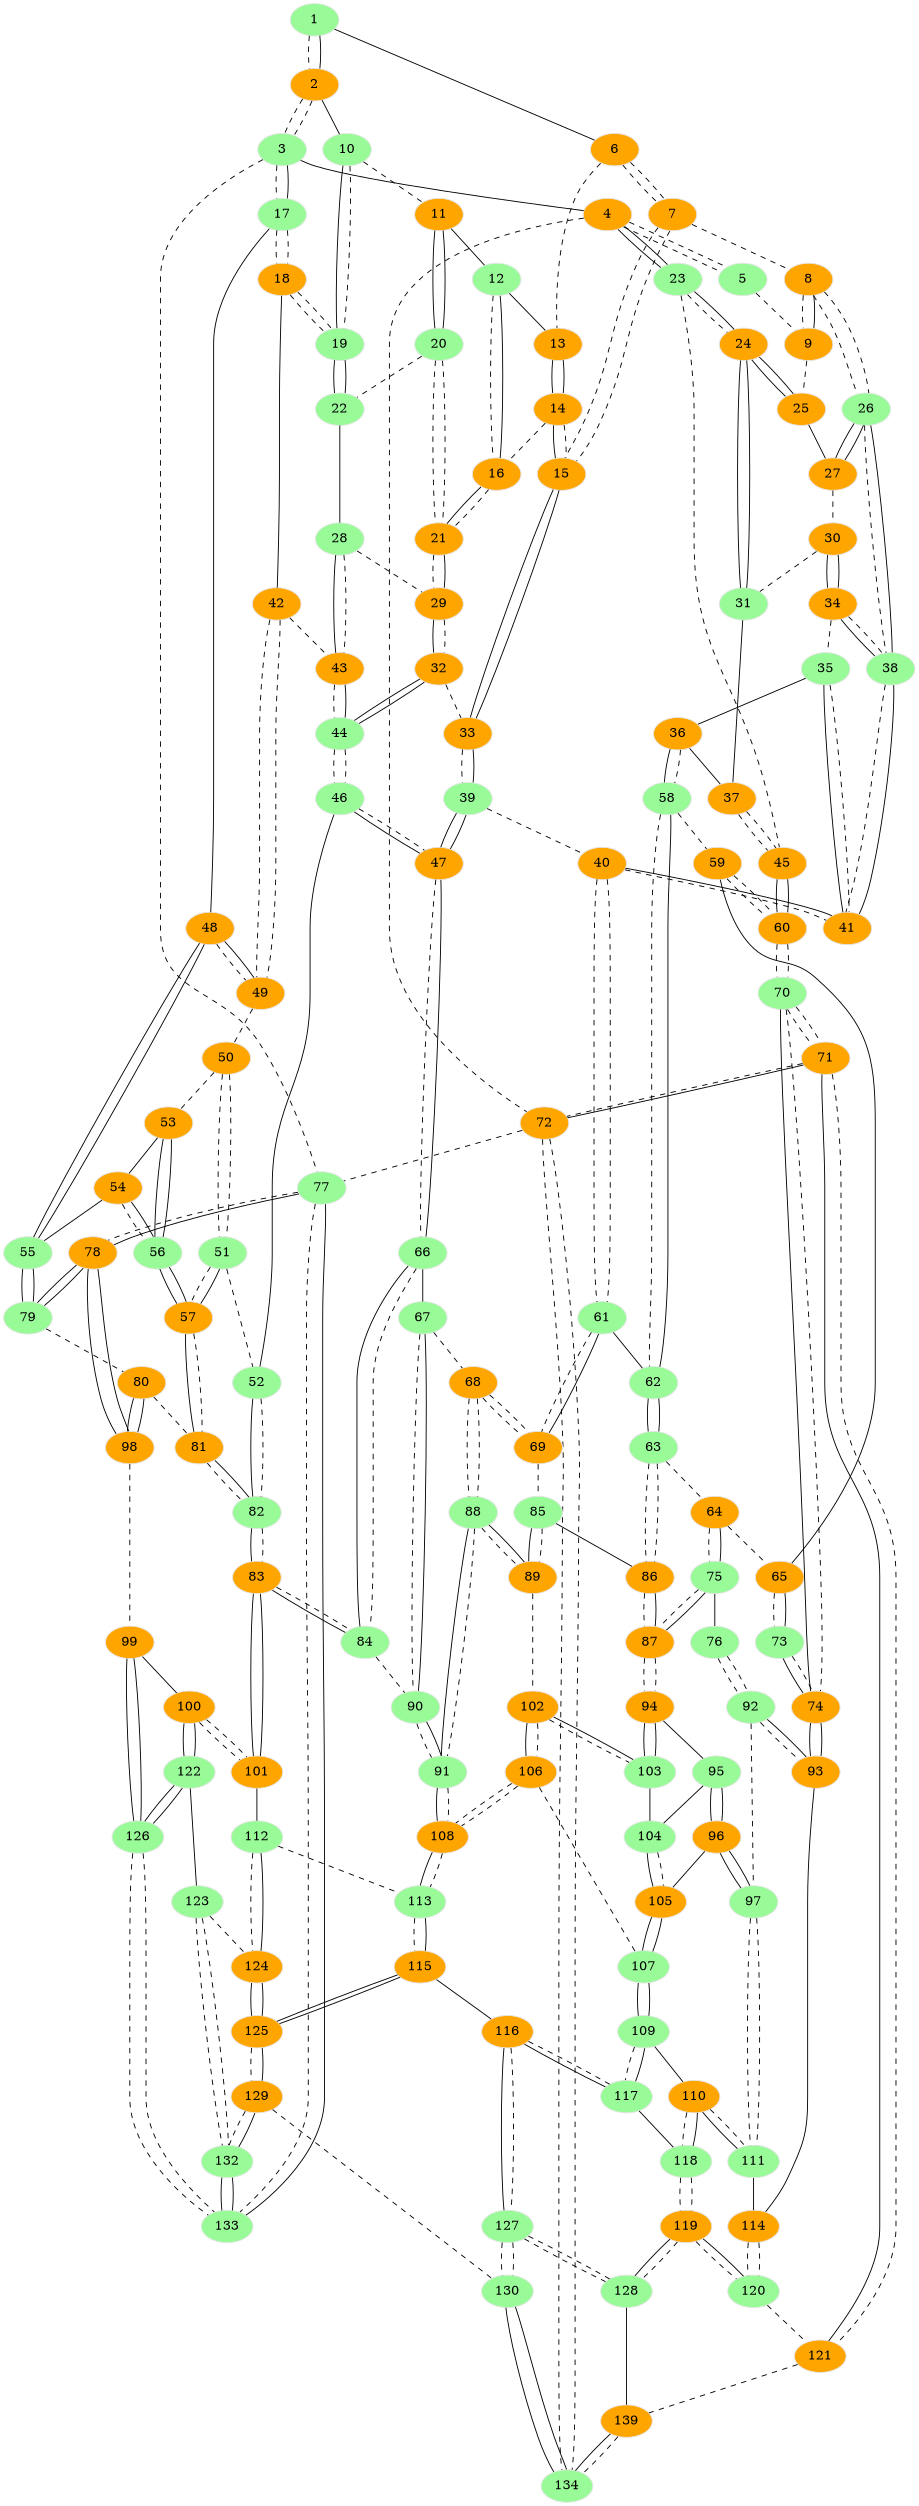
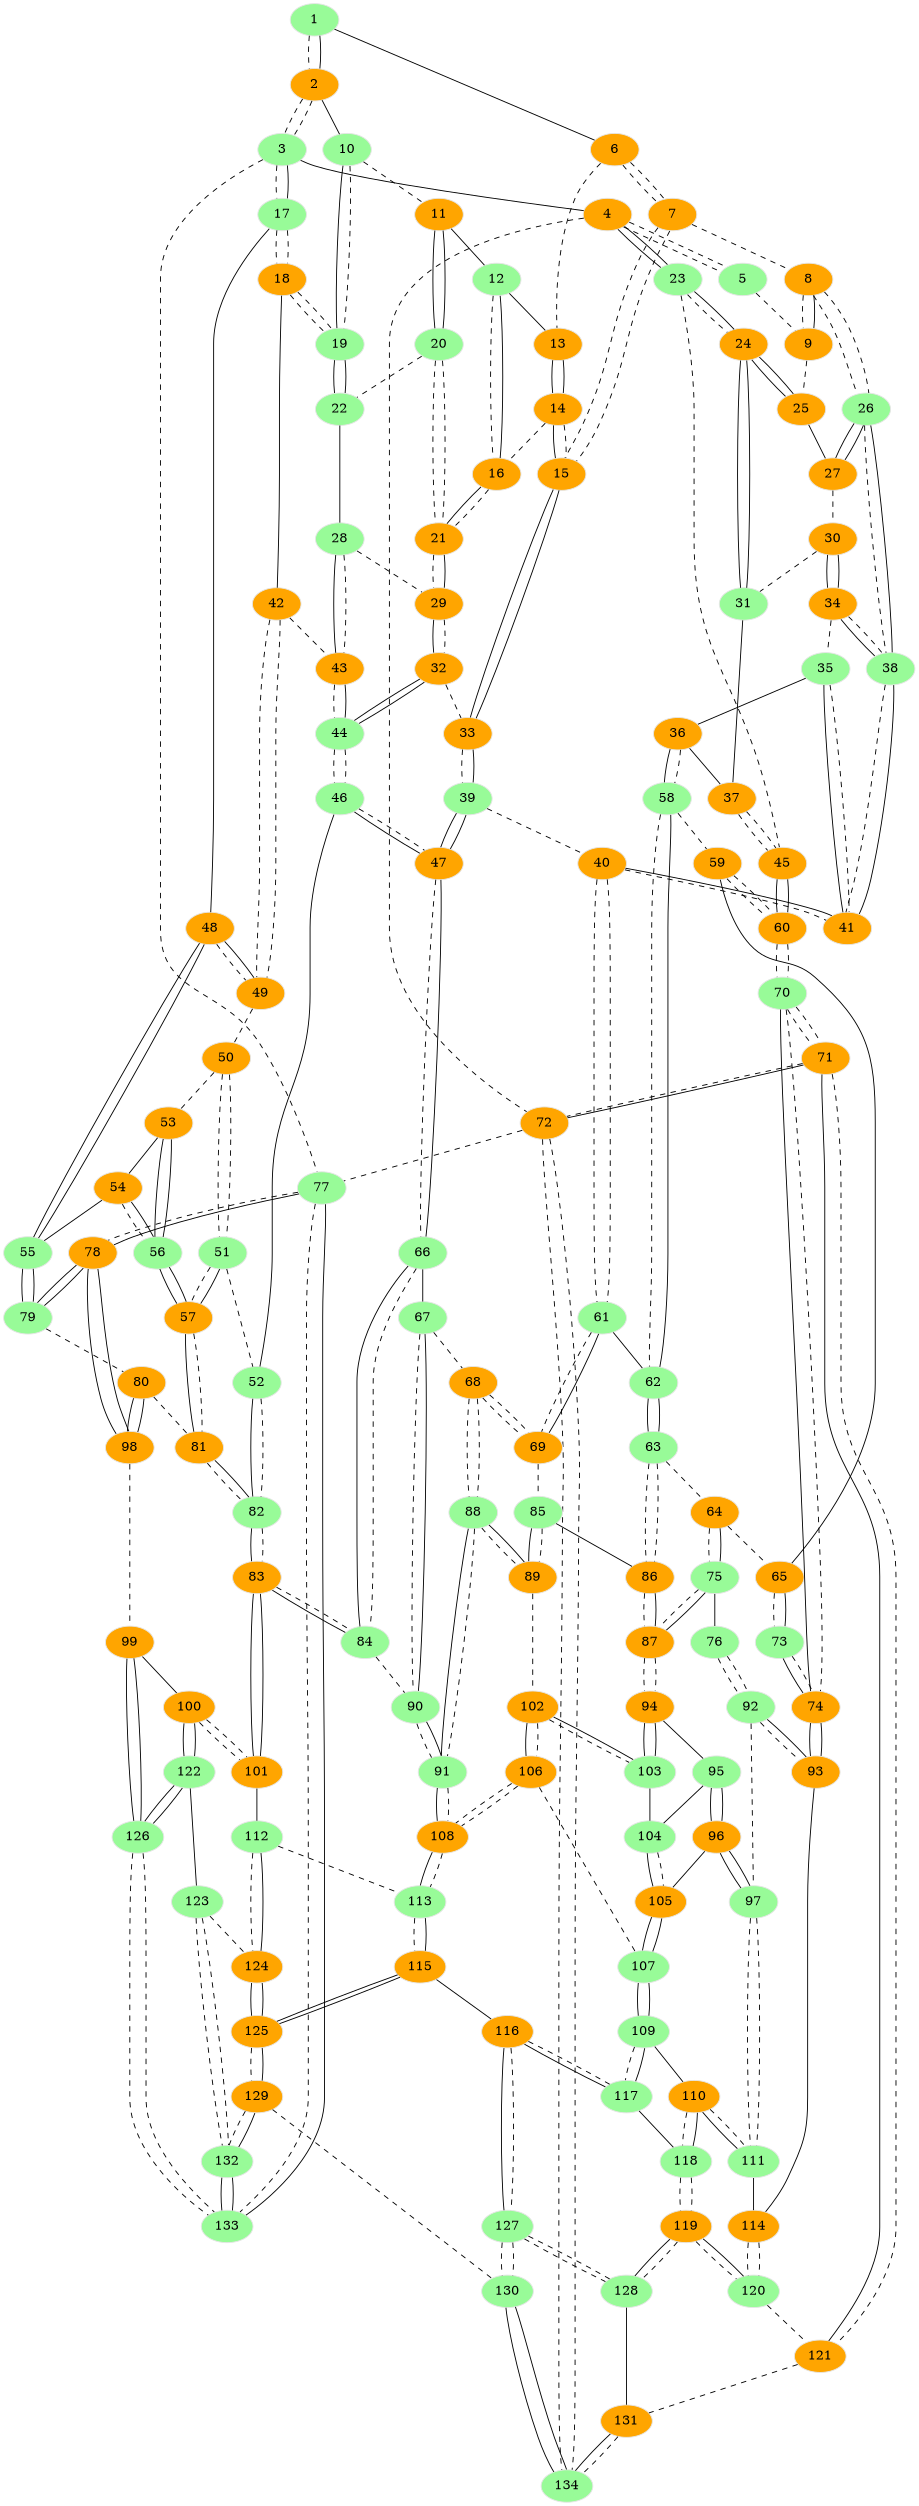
node "139": label "139" -> "131"
